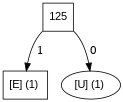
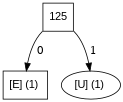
edge "125" -> "[E] (1)": label " 1" -> " 0"
edge "125" -> "[U] (1)": label " 0" -> " 1"
